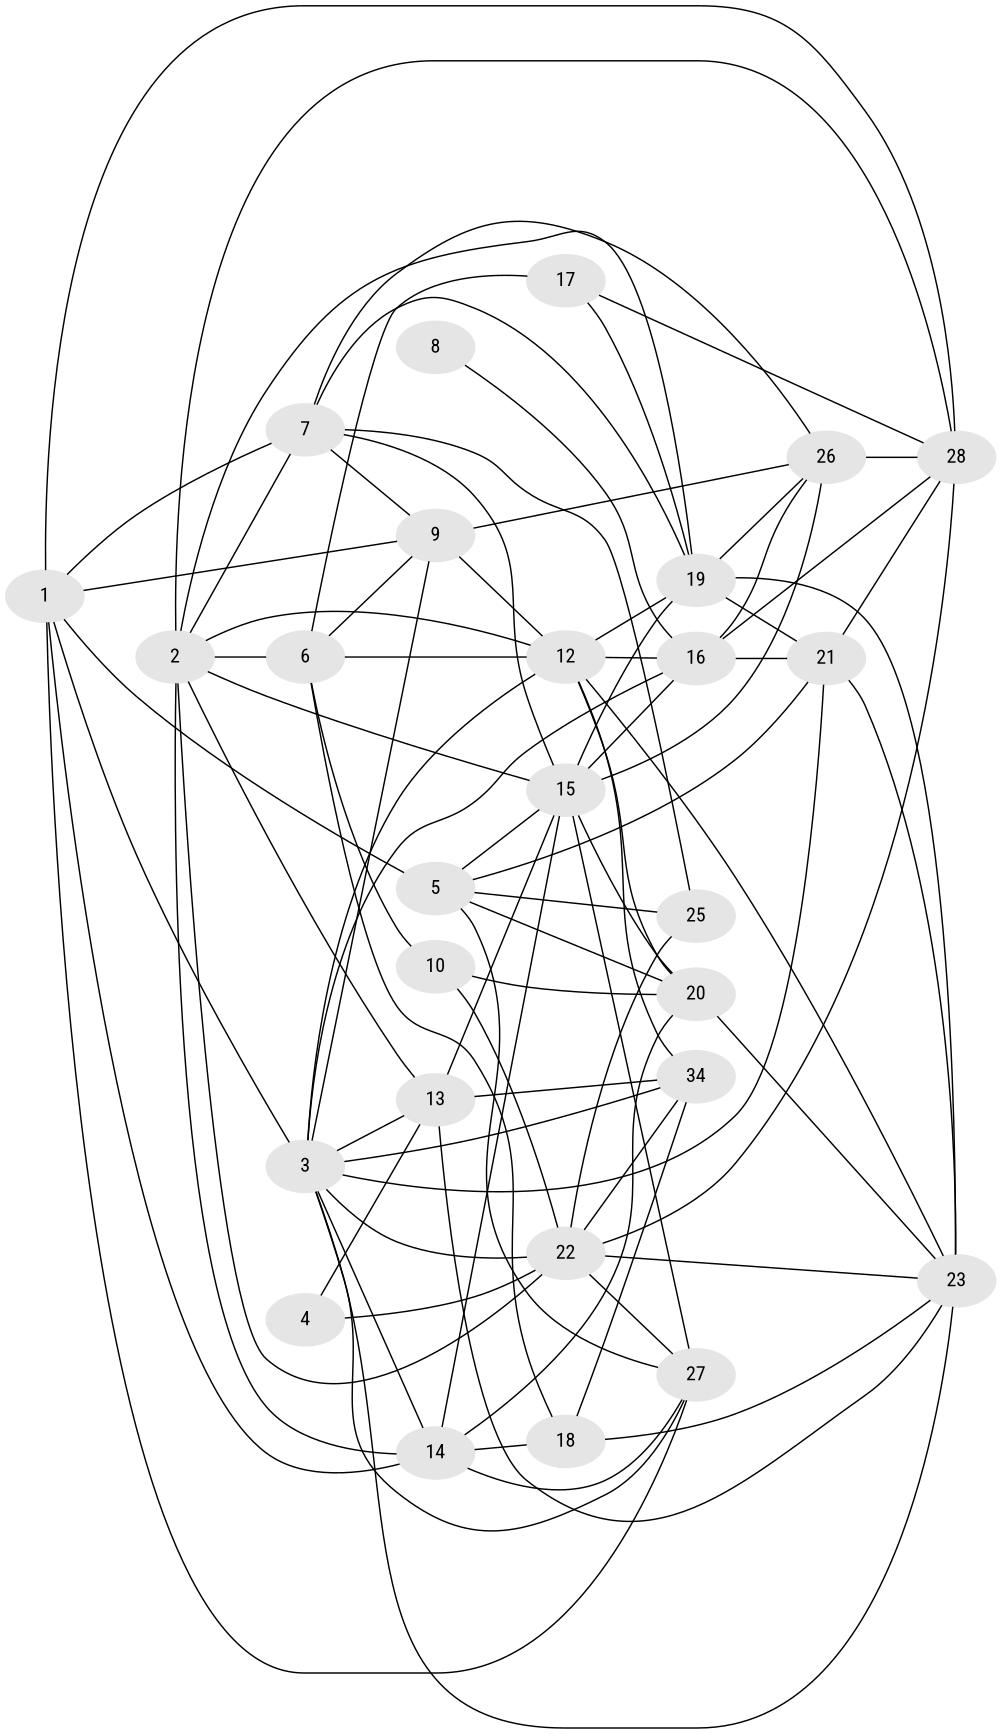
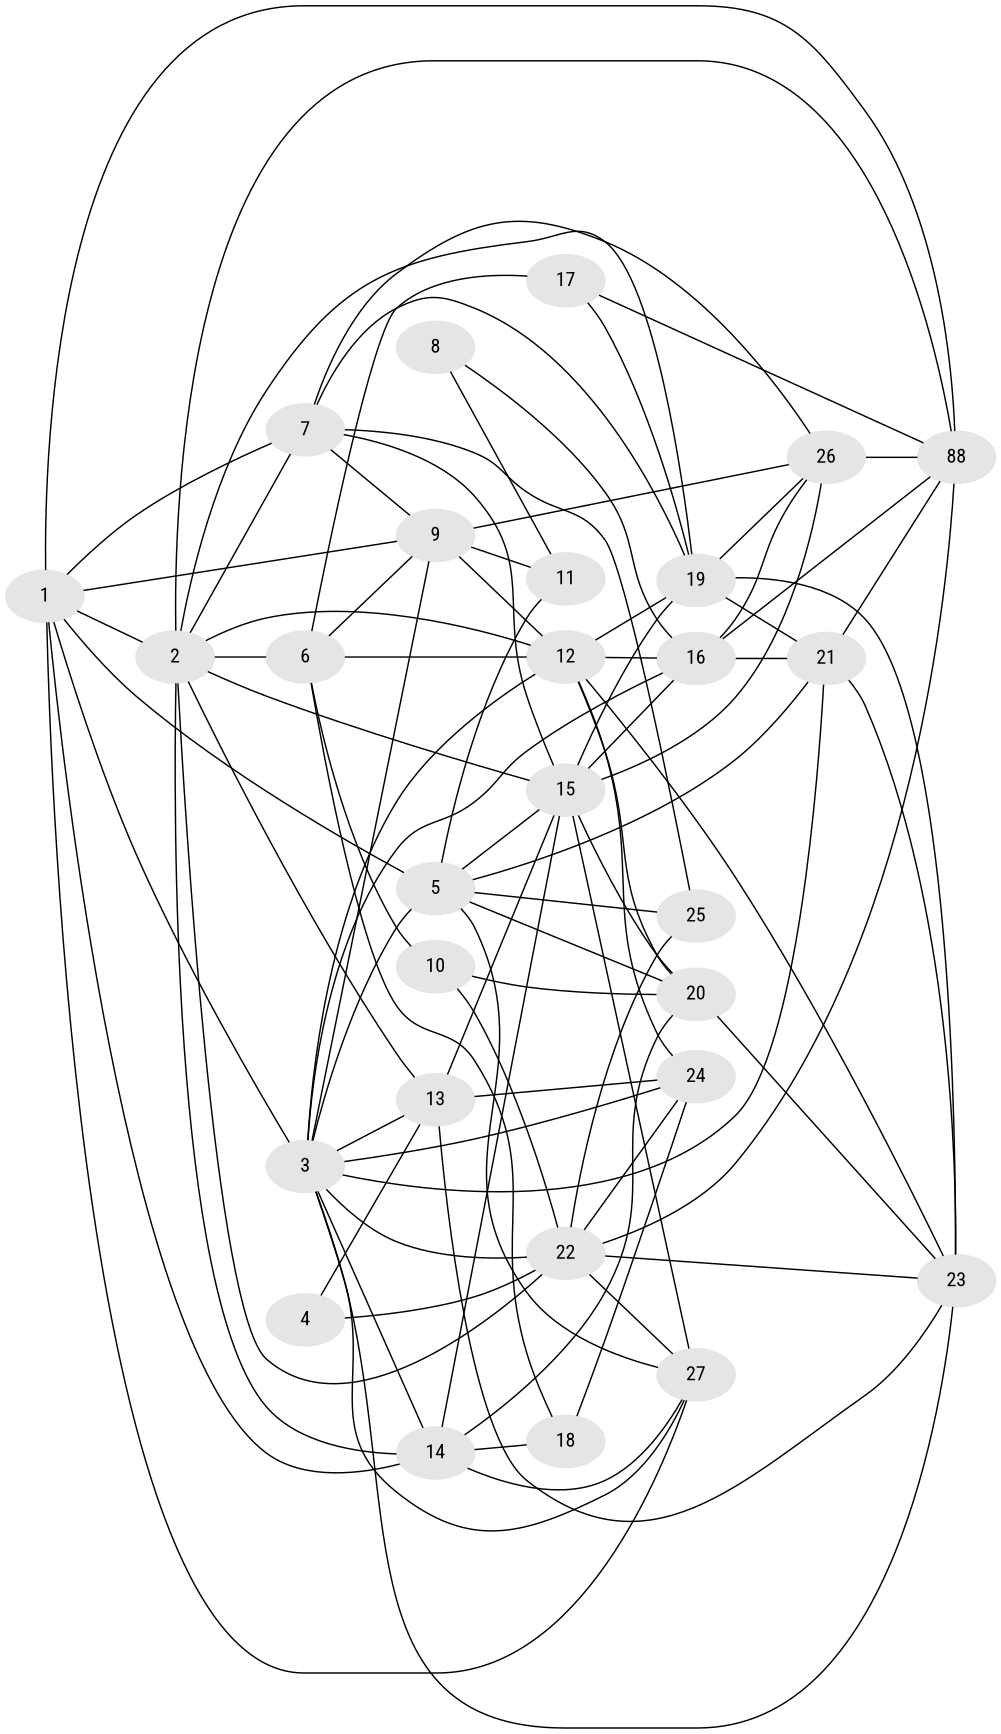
node "28": label "28" -> "88"
node "11": added
edge "1" -- "2": added
edge "5" -- "3": added
node "34": label "34" -> "24"
edge "23" -- "18": removed
